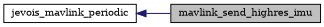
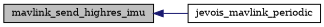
edge "mavlink_send_highres_imu" -> "jevois_mavlink_periodic": reversed
